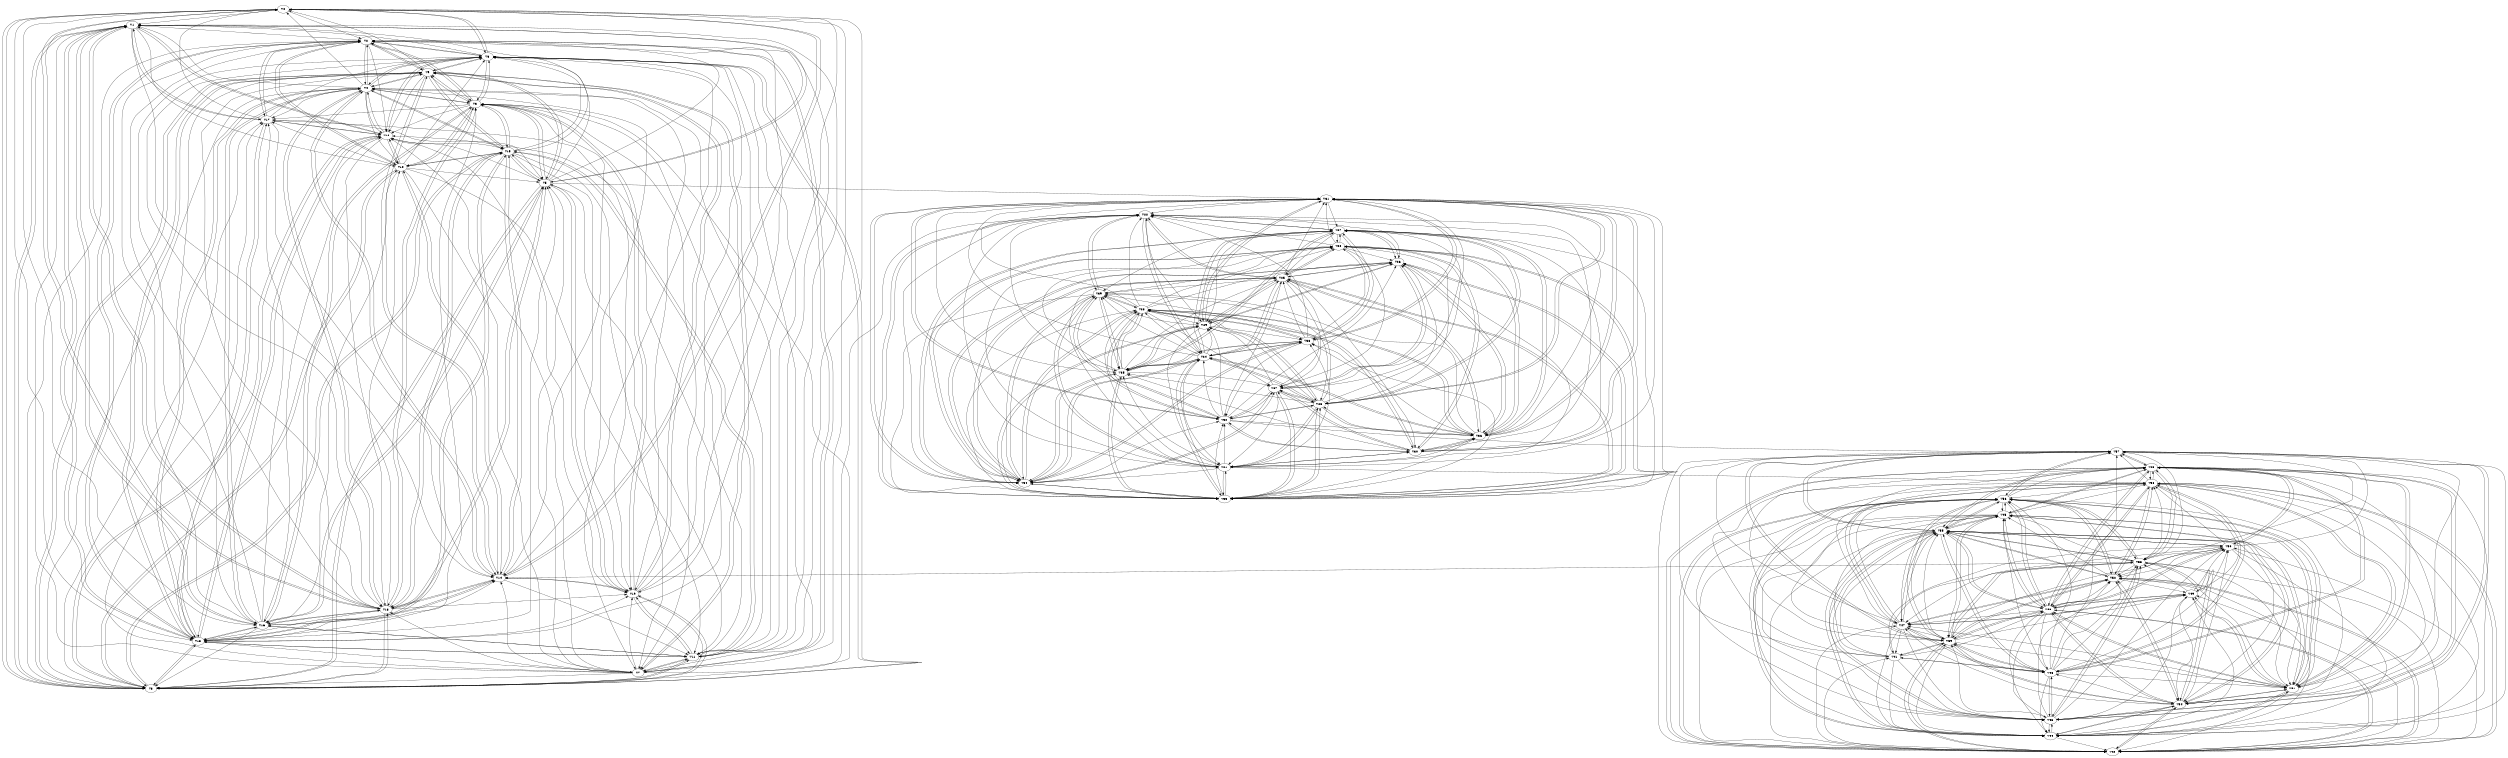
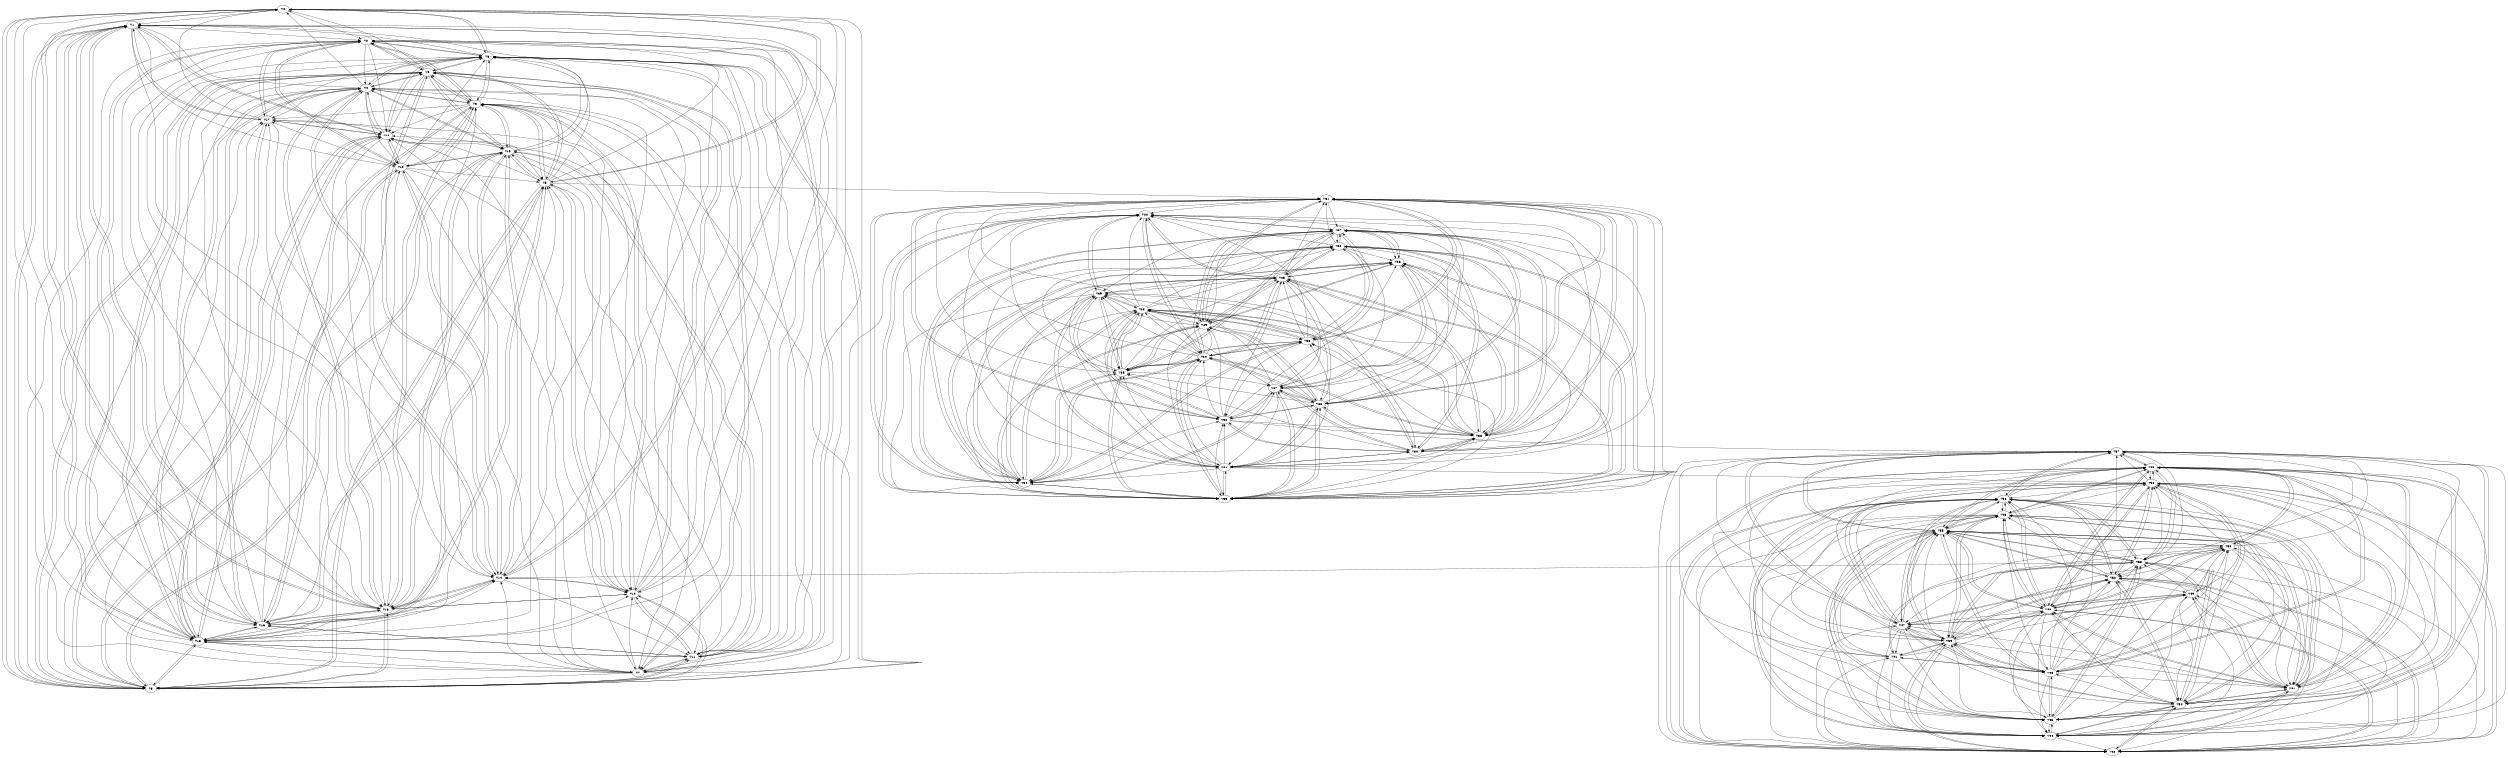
edge "v4" -> "v2": removed
edge "v24" -> "v21": reversed
edge "v16" -> "v8": removed
edge "v7" -> "v18": now "v19" -> "v18"
